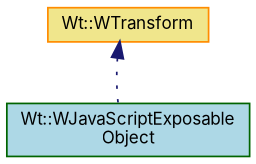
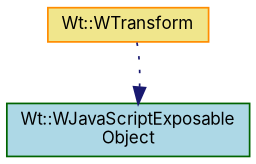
edge "Wt::WJavaScriptExposable Object" -> "Wt::WTransform": reversed
